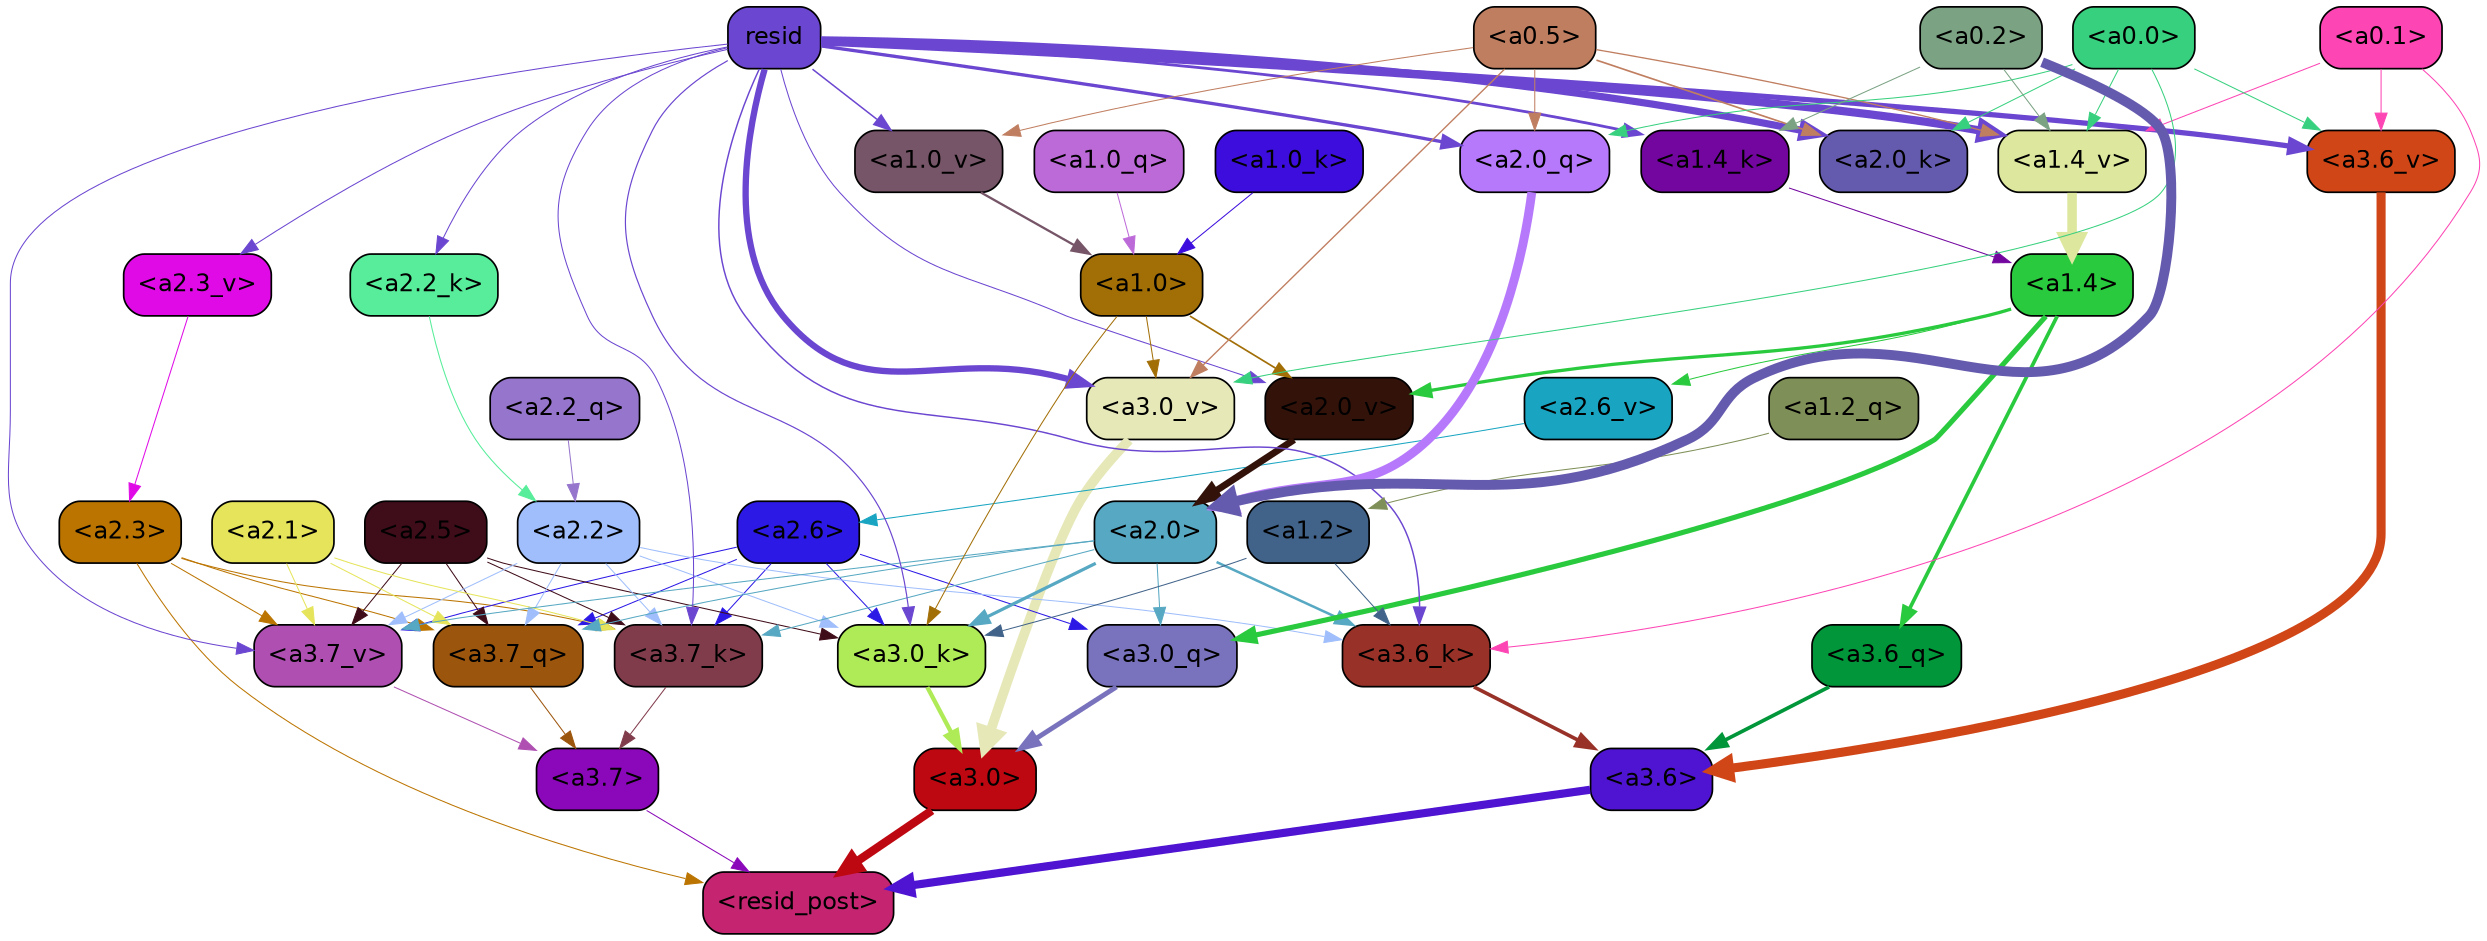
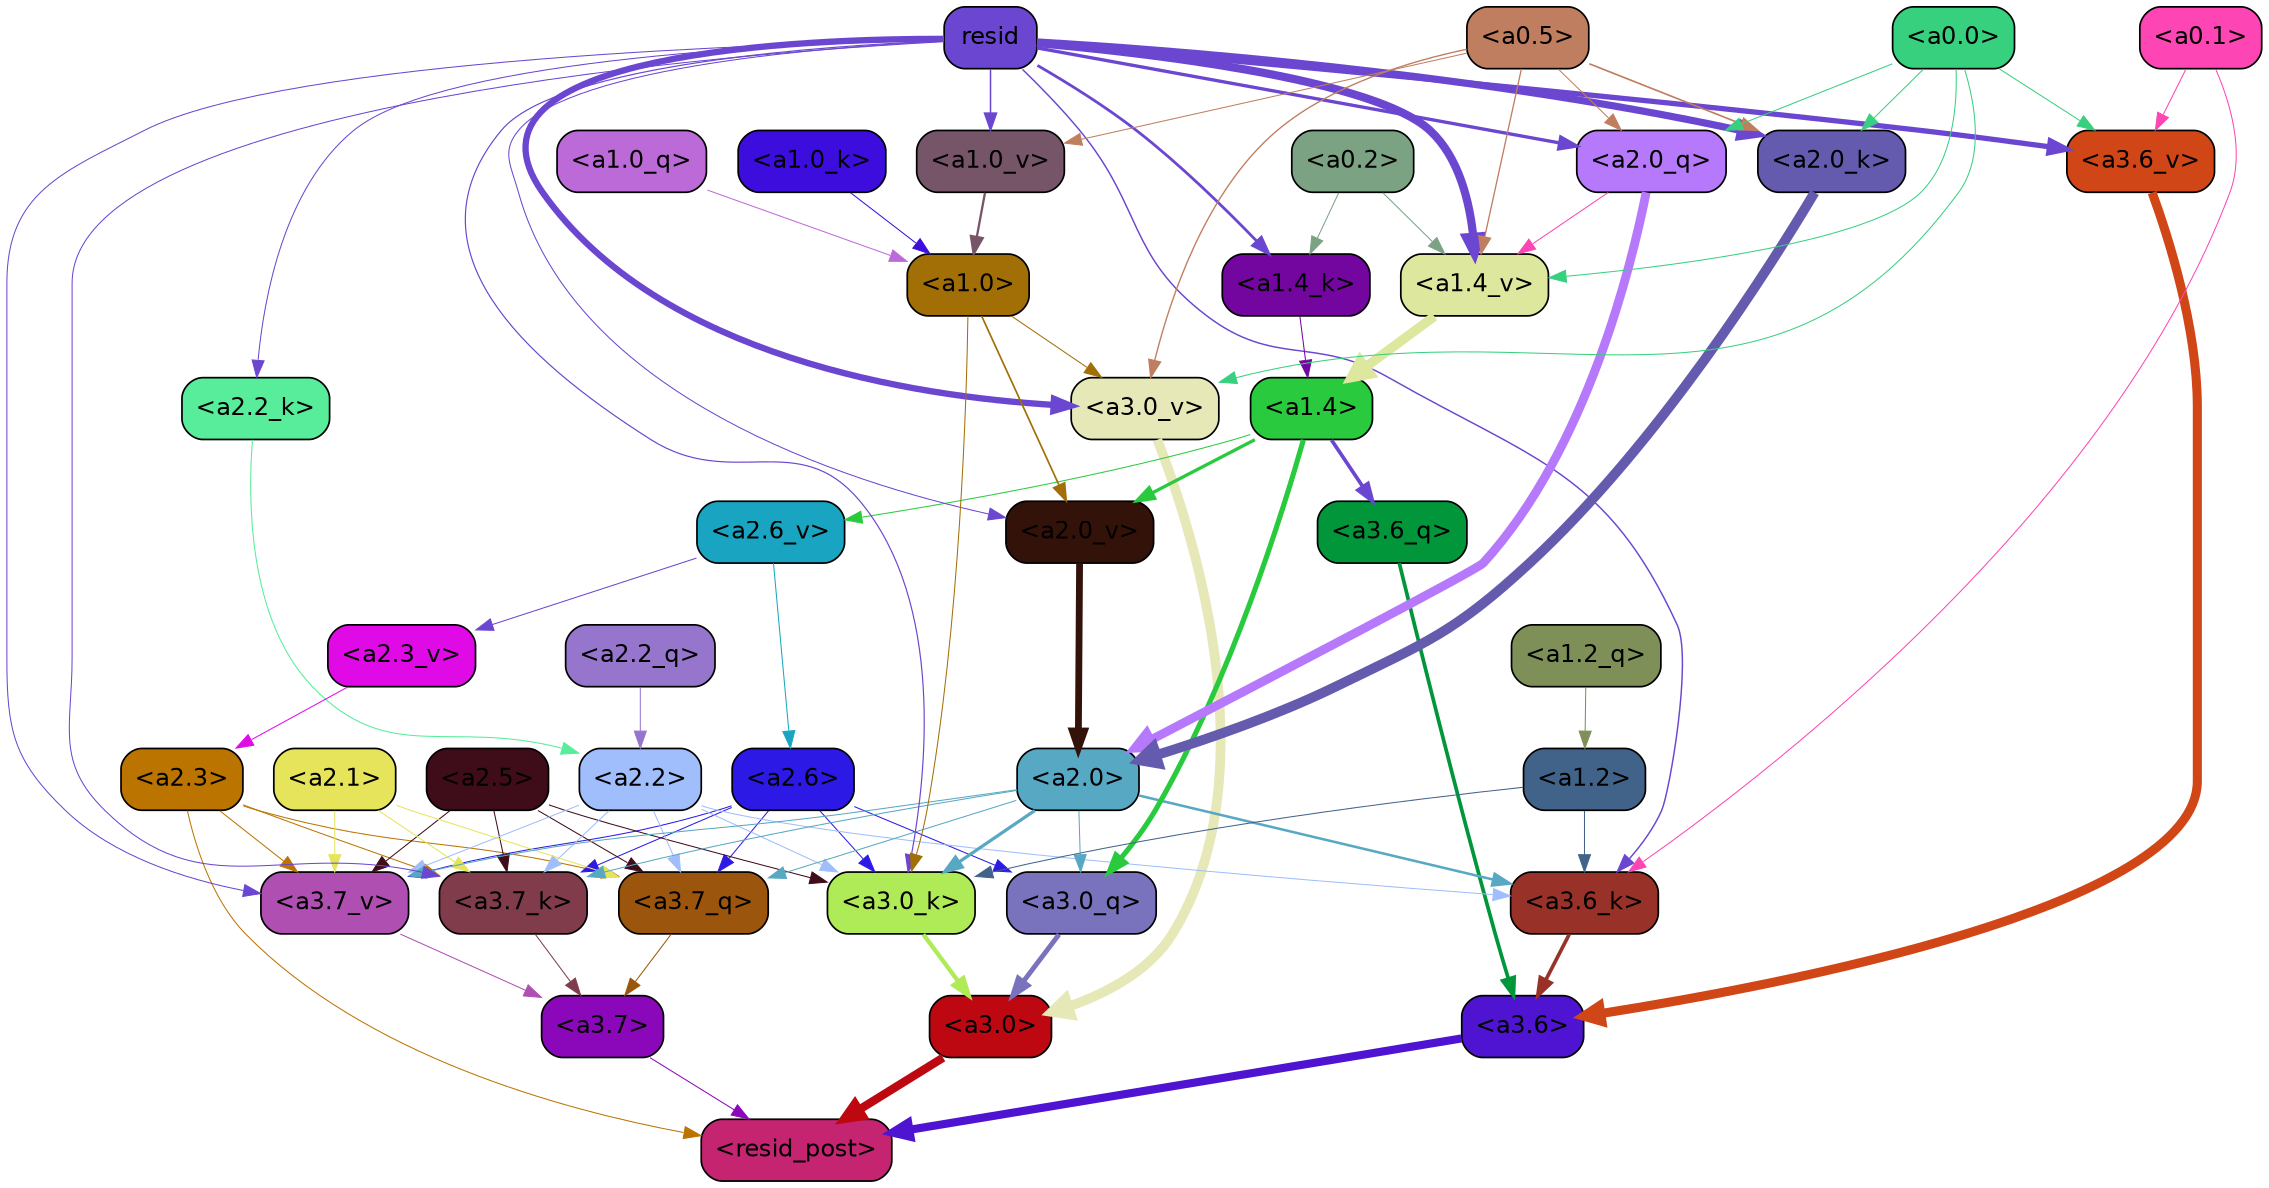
edge "<a0.1>" -> "<a1.4_v>": now "<a2.0_q>" -> "<a1.4_v>"
edge "resid" -> "<a2.3_v>": now "<a2.6_v>" -> "<a2.3_v>"
edge "<a0.2>" -> "<a2.0>": now "<a2.0_k>" -> "<a2.0>"
edge "<a1.4>" -> "<a3.6_q>": color #2aca3e -> #6b46d0
